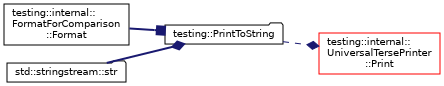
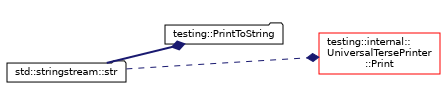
node "testing::internal:: FormatForComparison ::Format": removed
edge "testing::PrintToString" -> "testing::internal:: UniversalTersePrinter ::Print": now "std::stringstream::str" -> "testing::internal:: UniversalTersePrinter ::Print"
